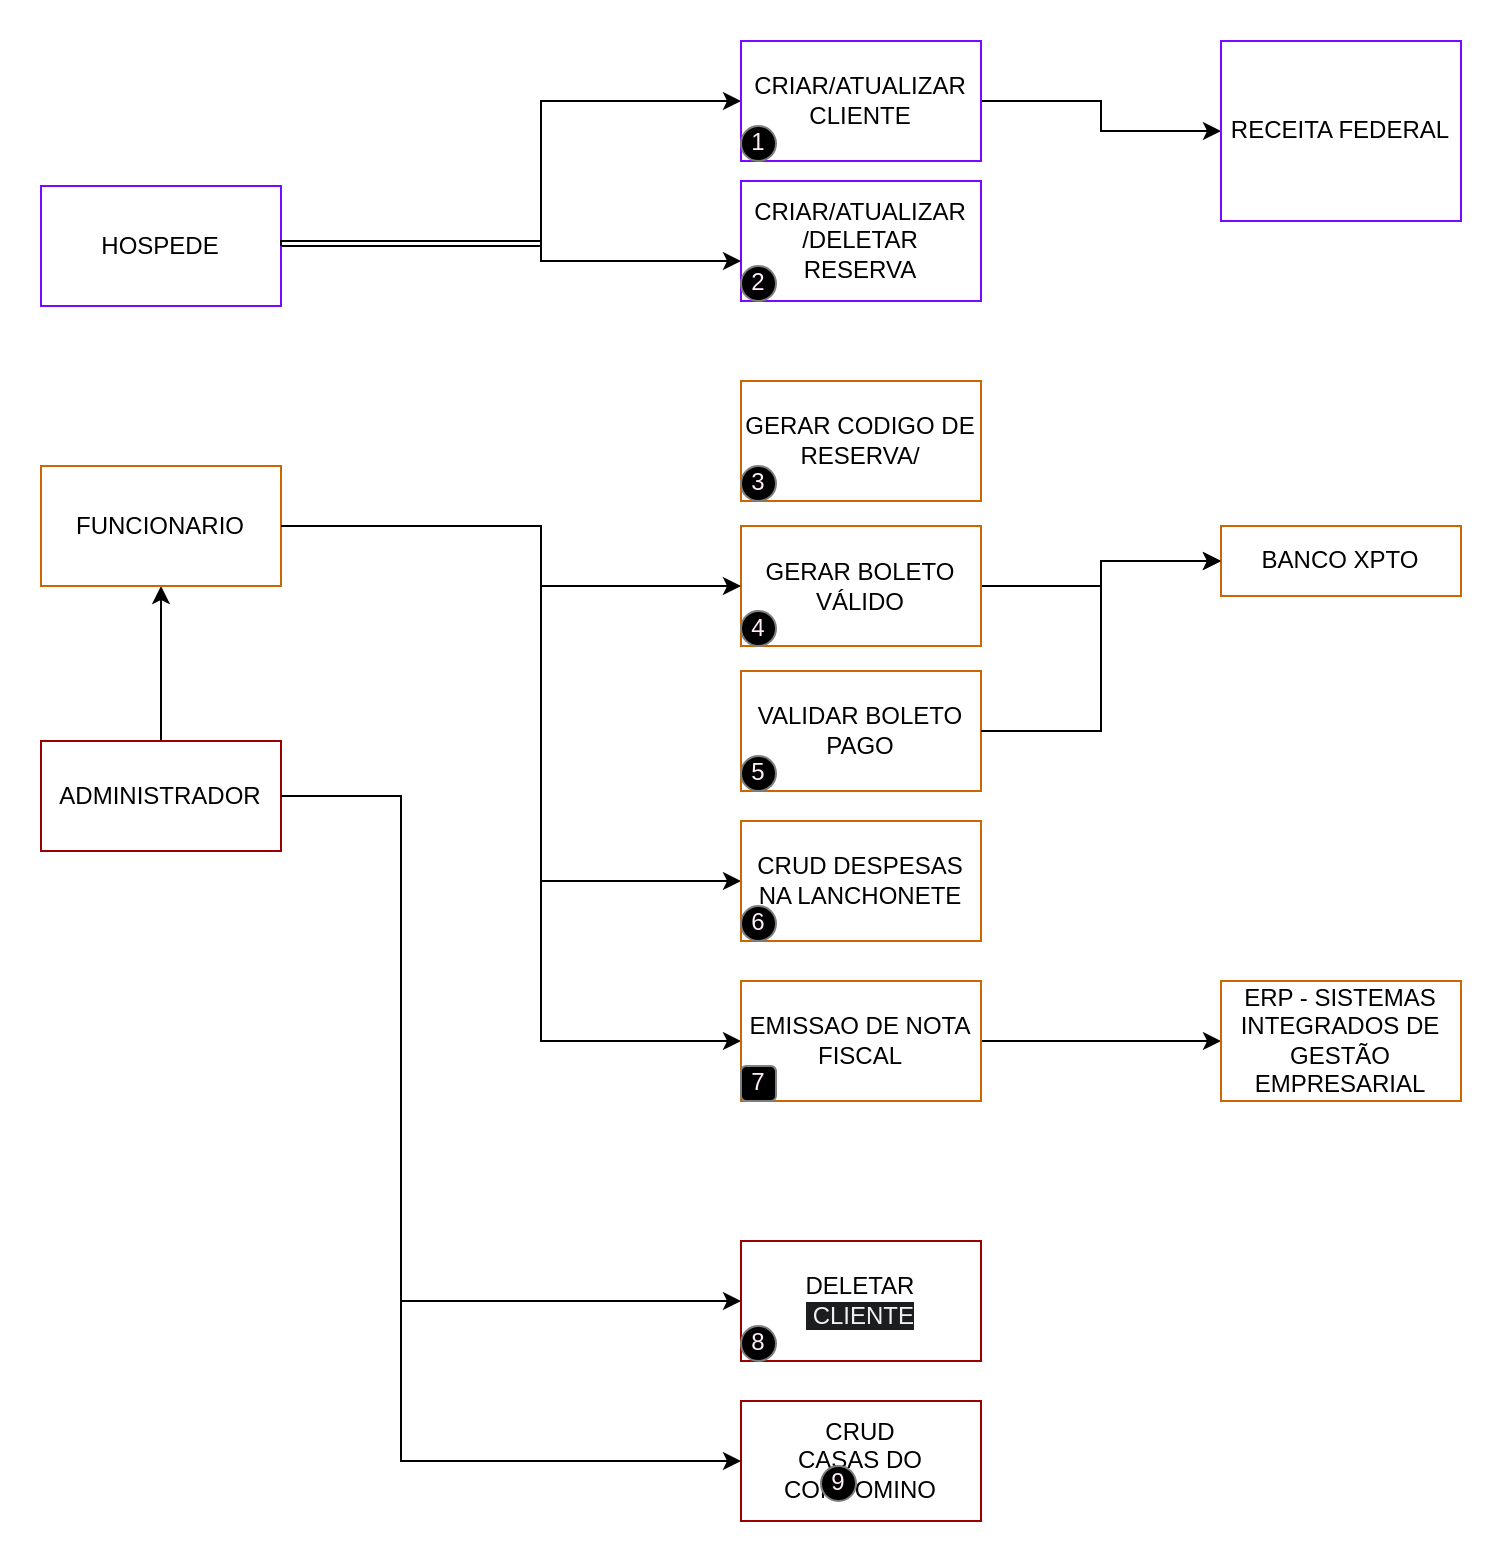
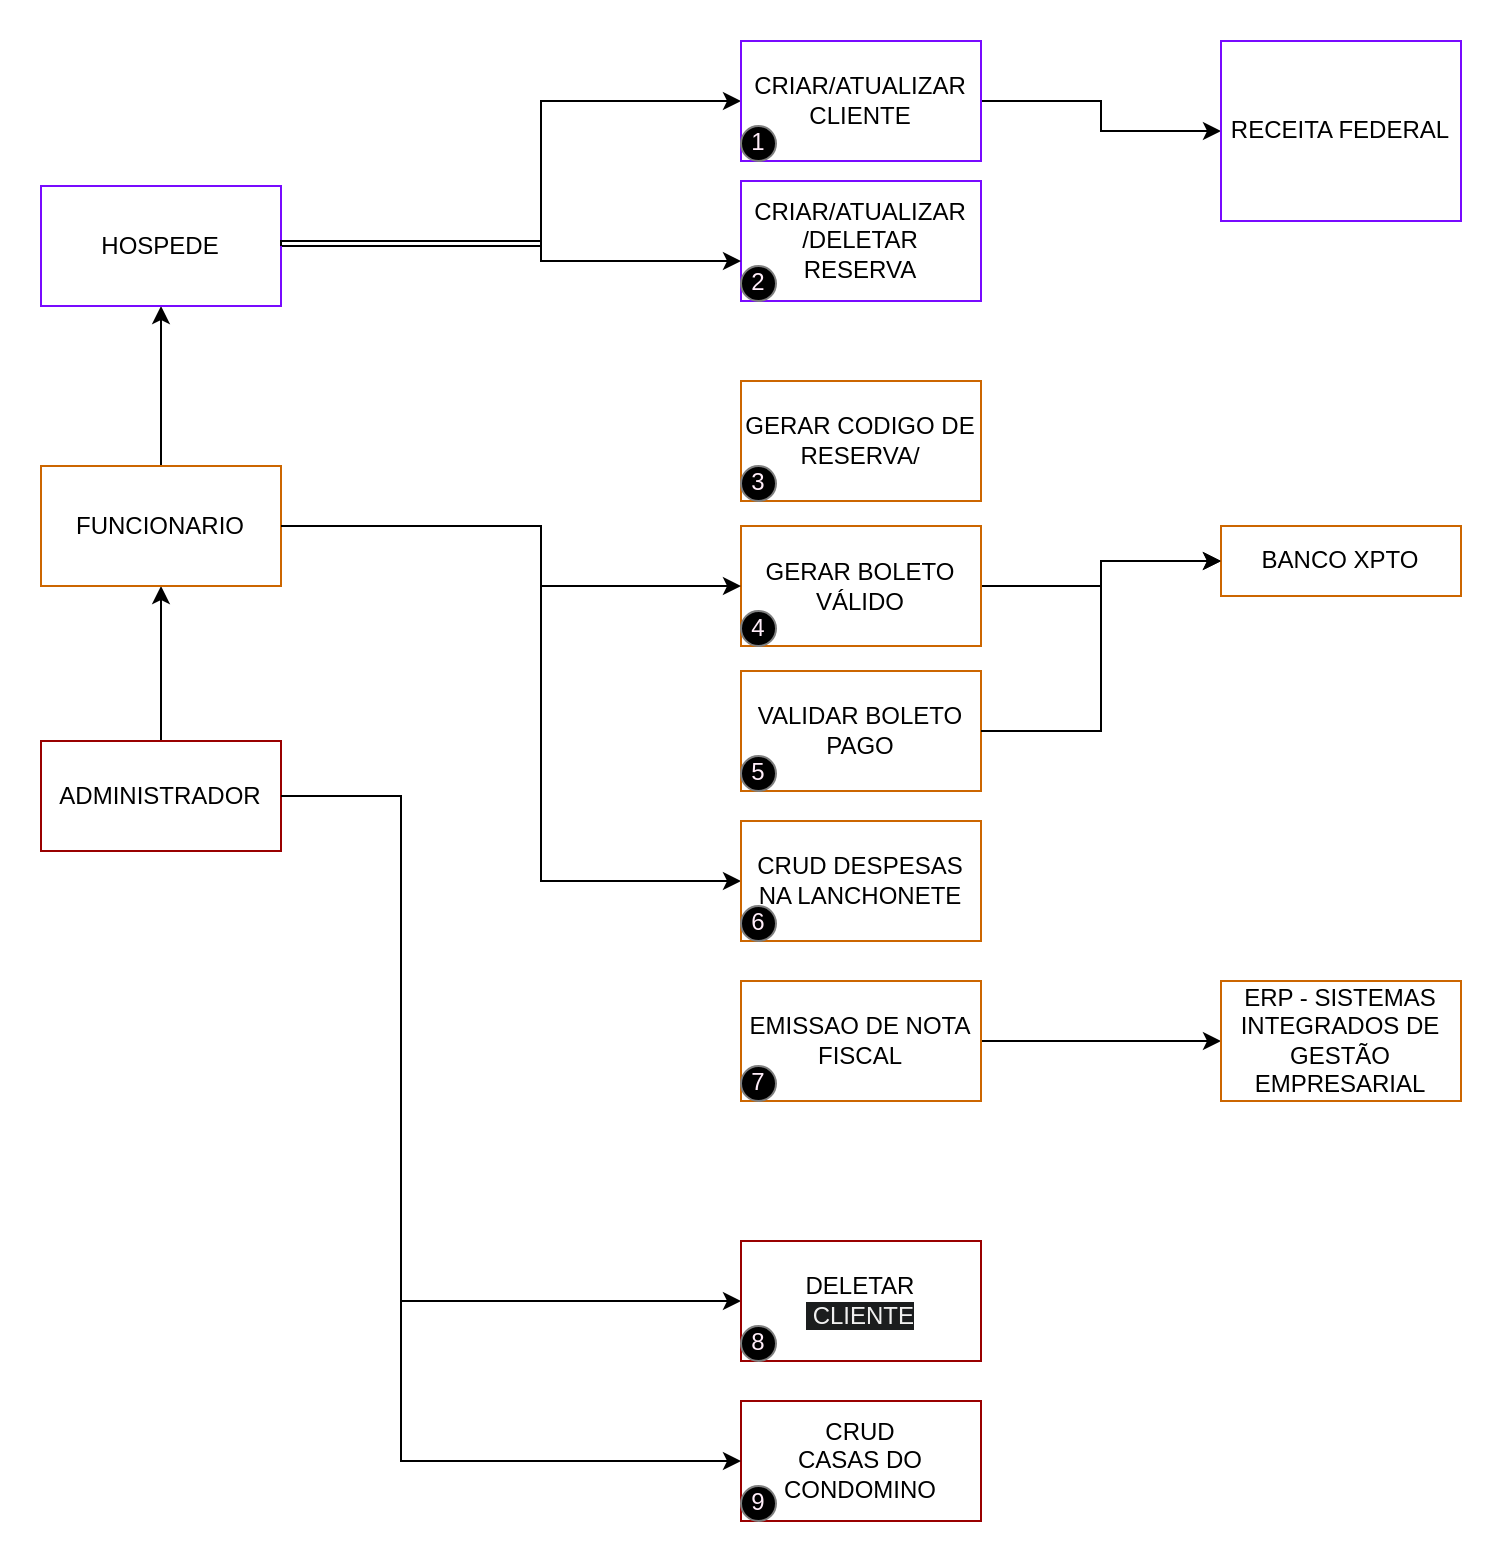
edge "FUNCIONARIO" -> "HOSPEDE": added
edge "FUNCIONARIO" -> "EMISSAO DE NOTA FISCAL": removed
node "7": shape rounded rectangle -> ellipse
node "9": moved (839, 1484) -> (759, 1504)
